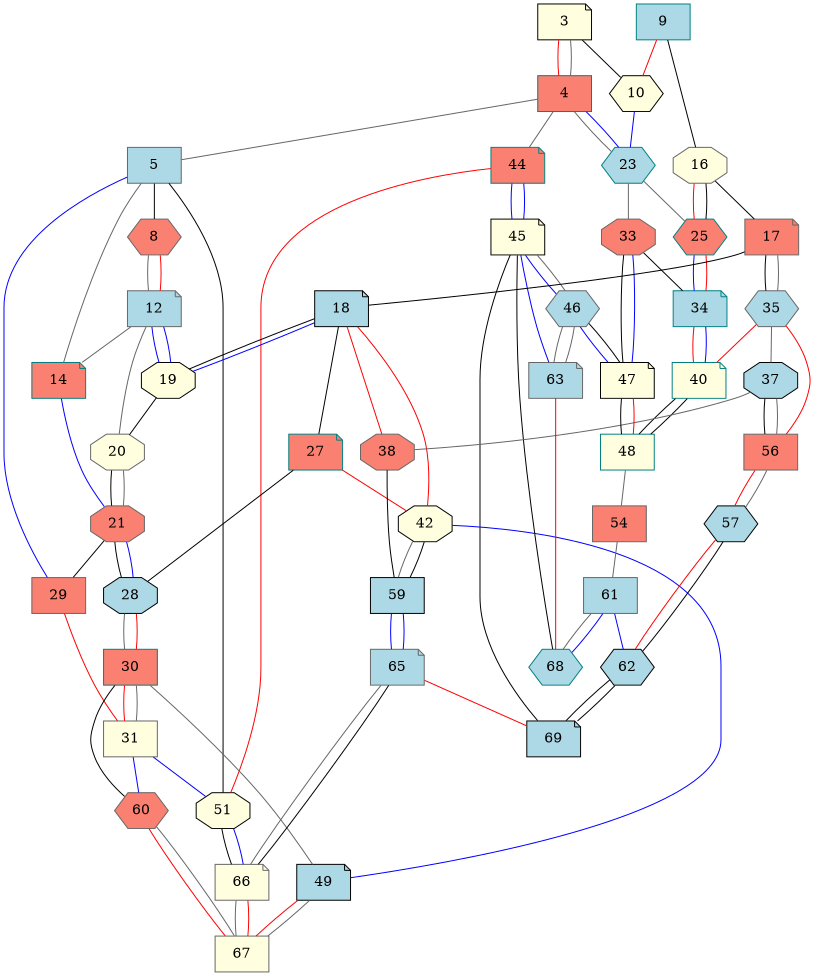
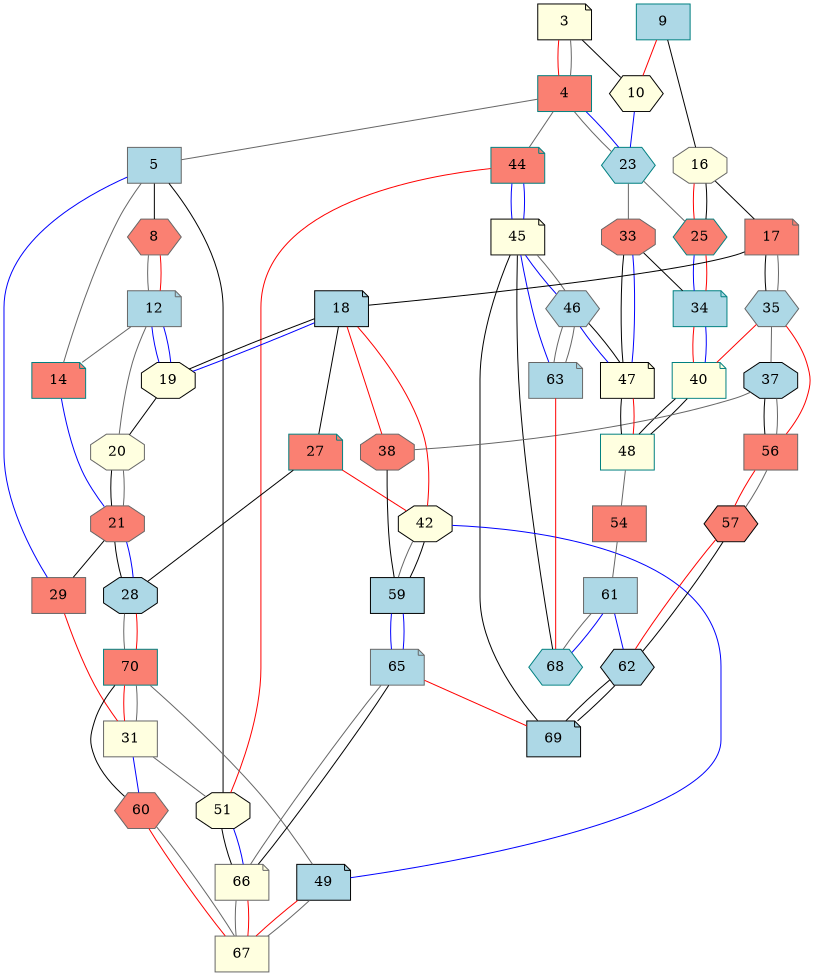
node "57": fillcolor lightblue -> salmon
node "30": label "30" -> "70"
edge "31" -- "51": color blue -> gray40
